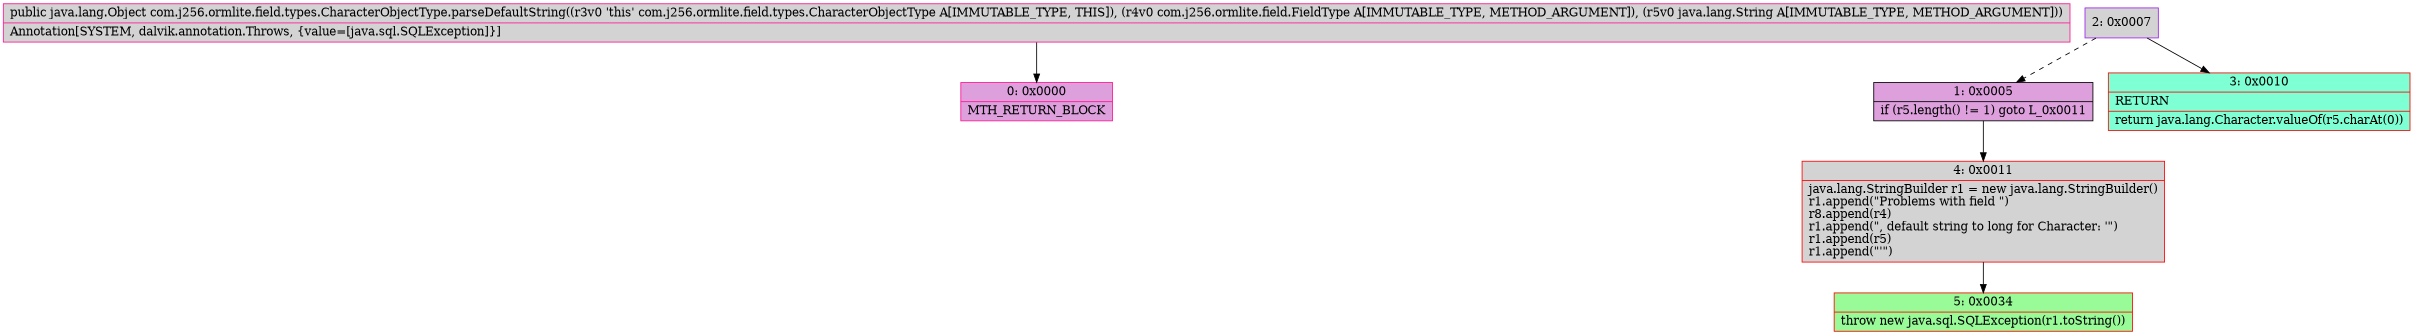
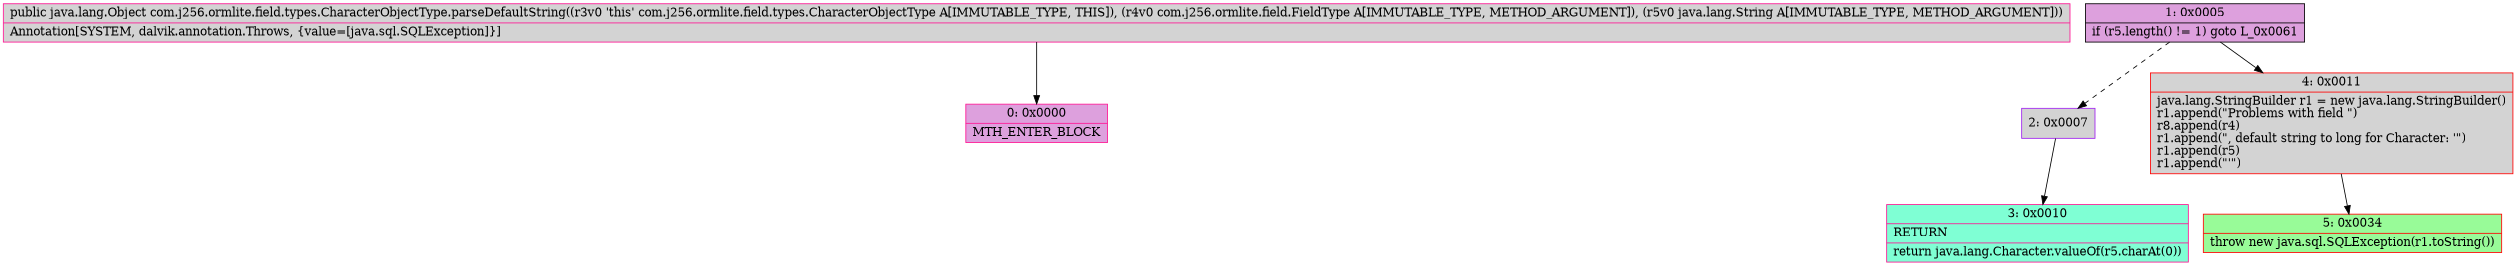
edge "2: 0x0007" -> "1: 0x0005": reversed
node "3: 0x0010": color red -> deeppink
node "0: 0x0000": text "MTH_RETURN_BLOCK" -> "MTH_ENTER_BLOCK"
node "1: 0x0005": text "if (r5.length() != 1) goto L_0x0011" -> "if (r5.length() != 1) goto L_0x0061"
